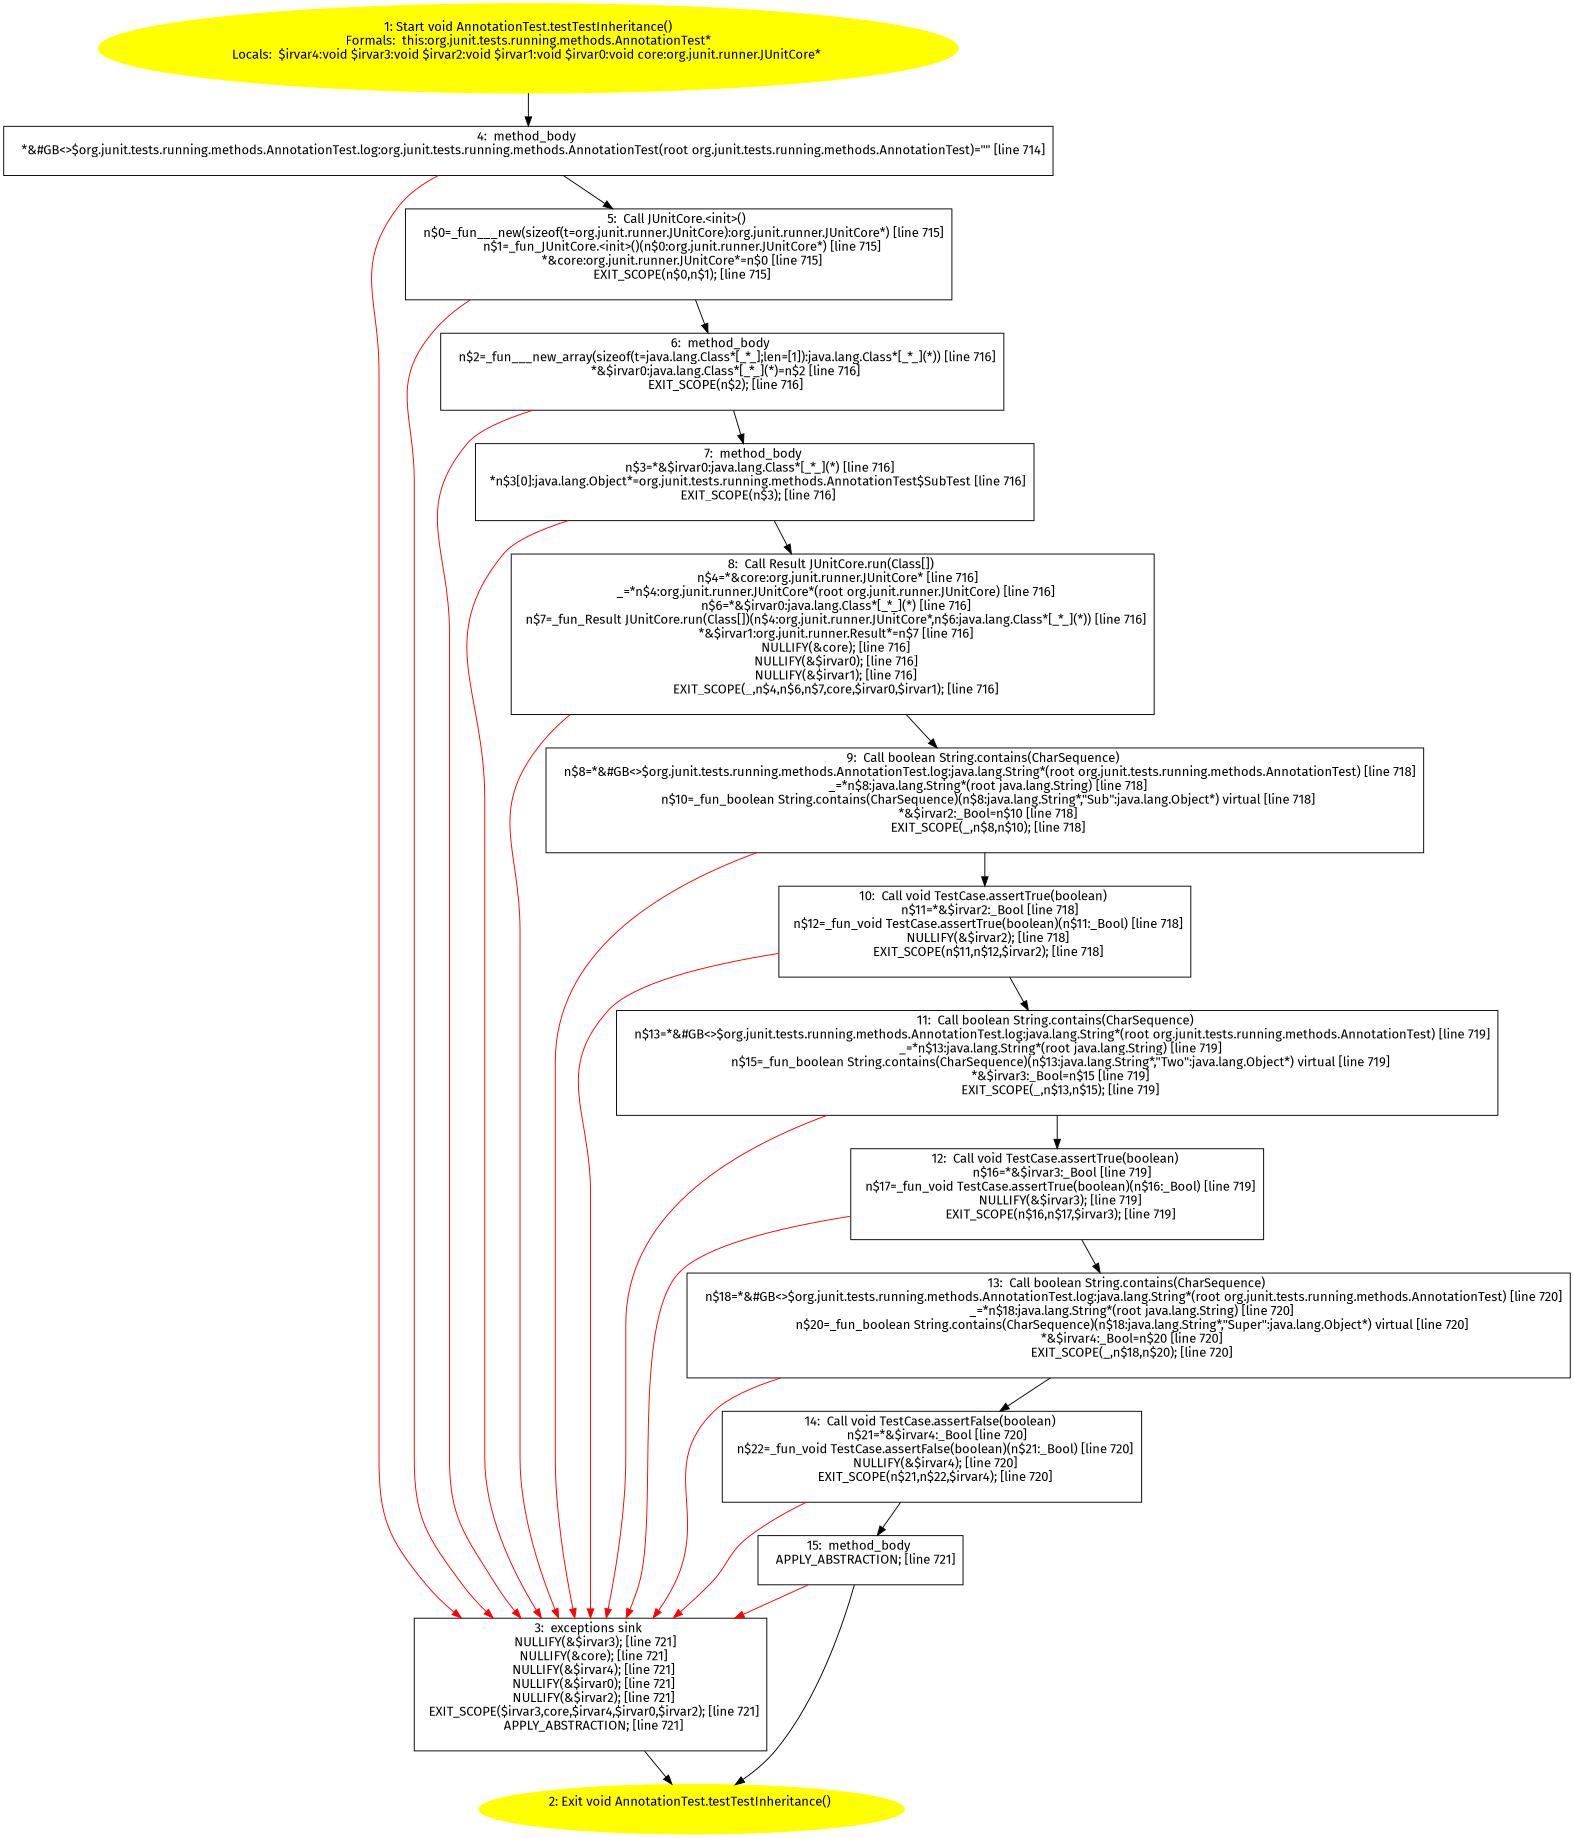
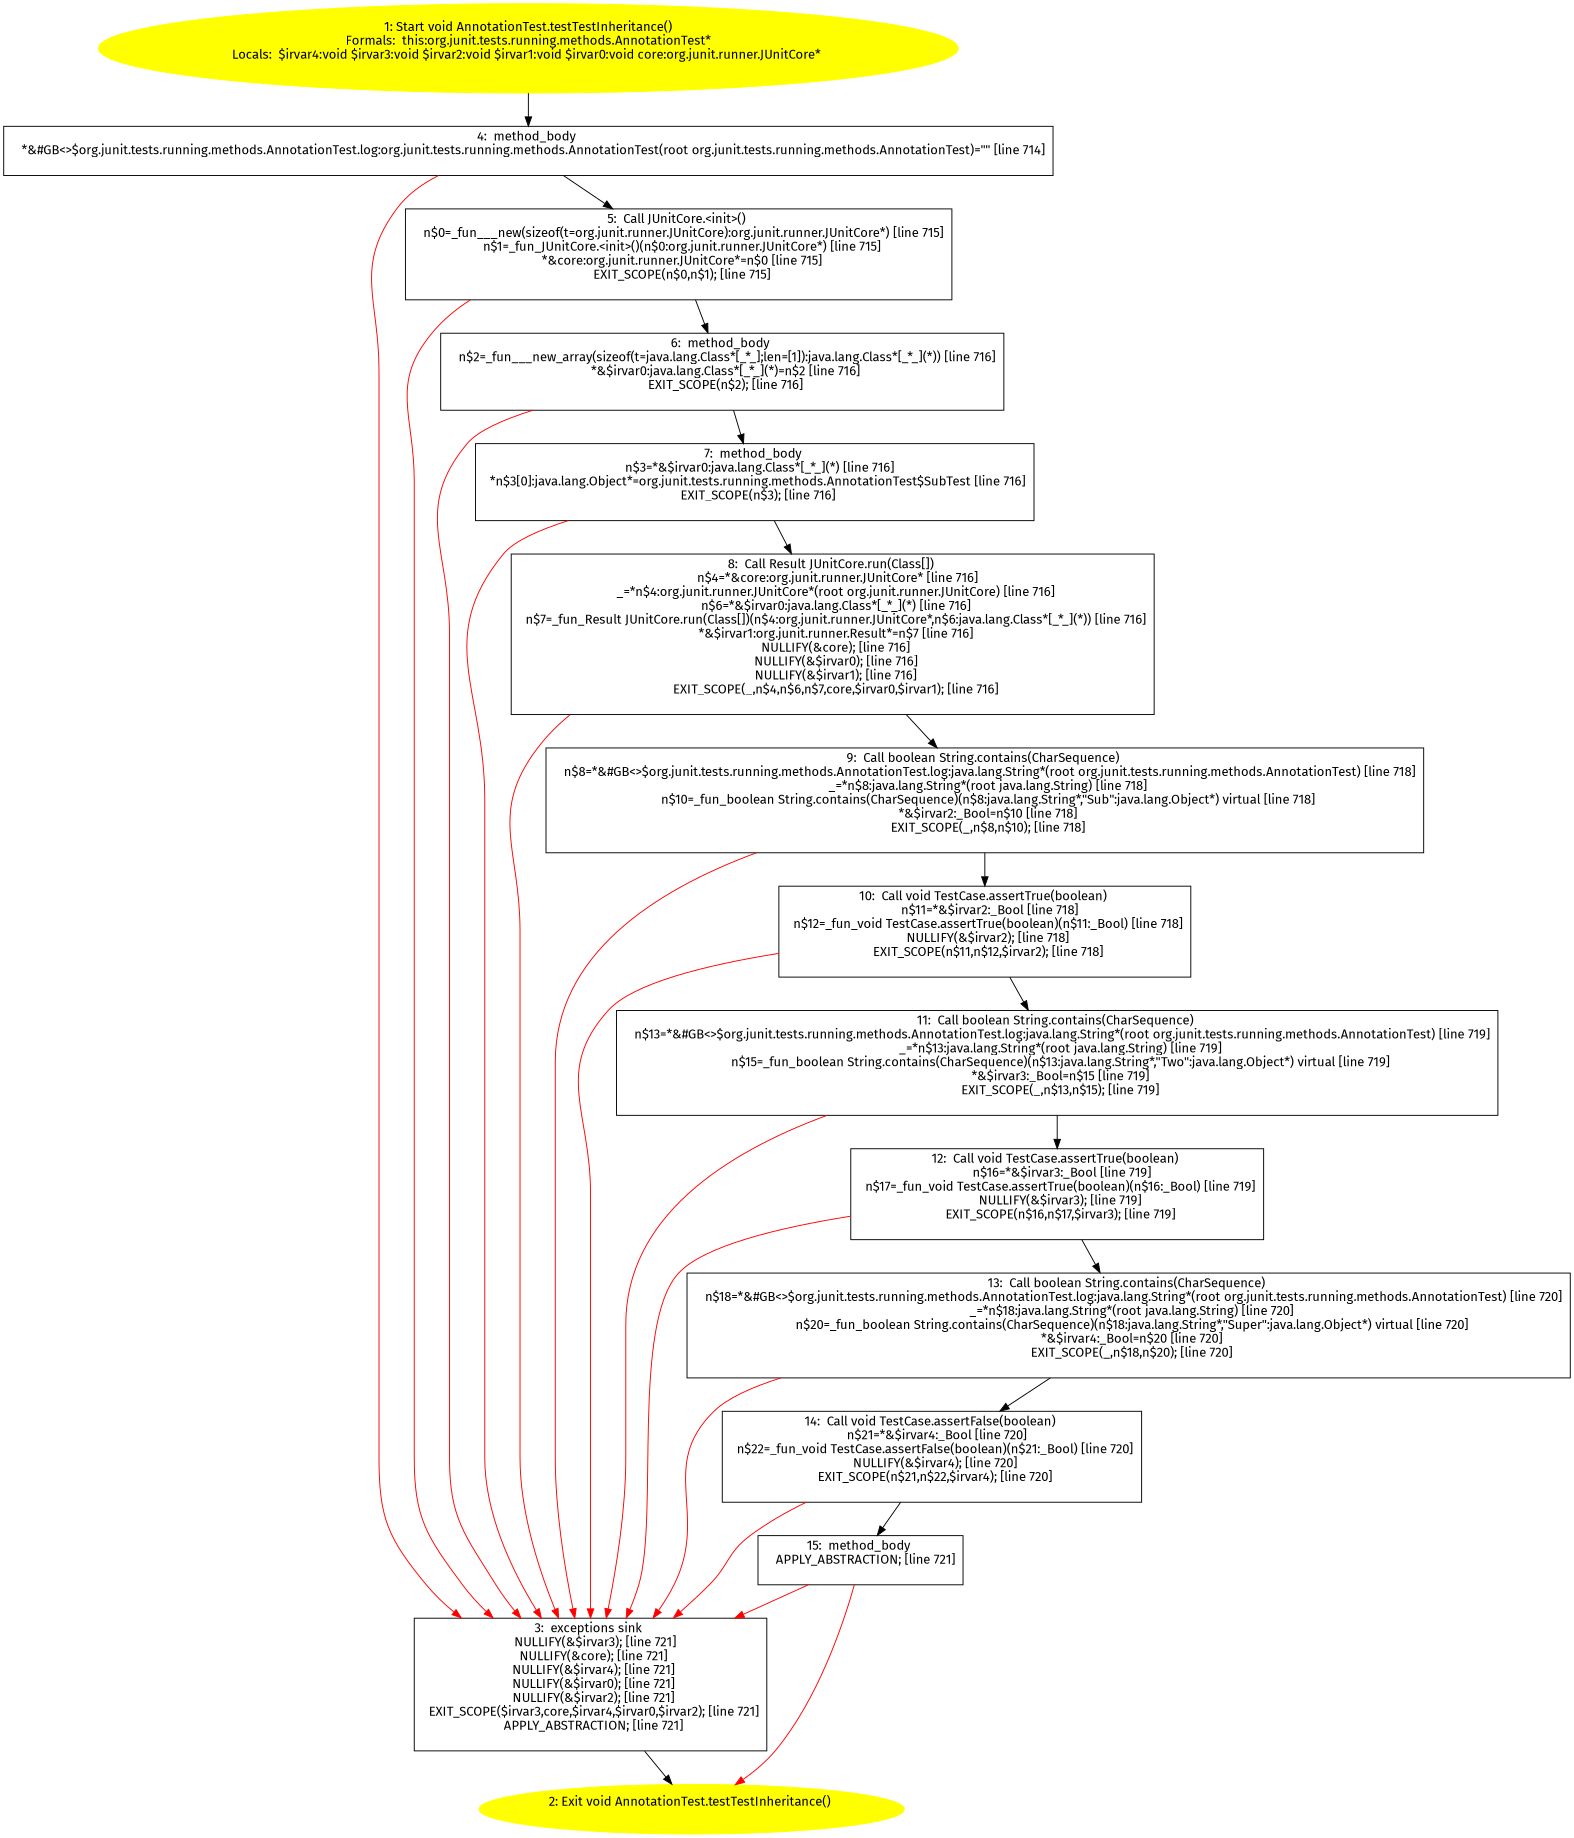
edge "15:  method_body APPLY_ABSTRACTION; [line 721]" -> "2: Exit void AnnotationTest.testTestInheritance()": color black -> red
